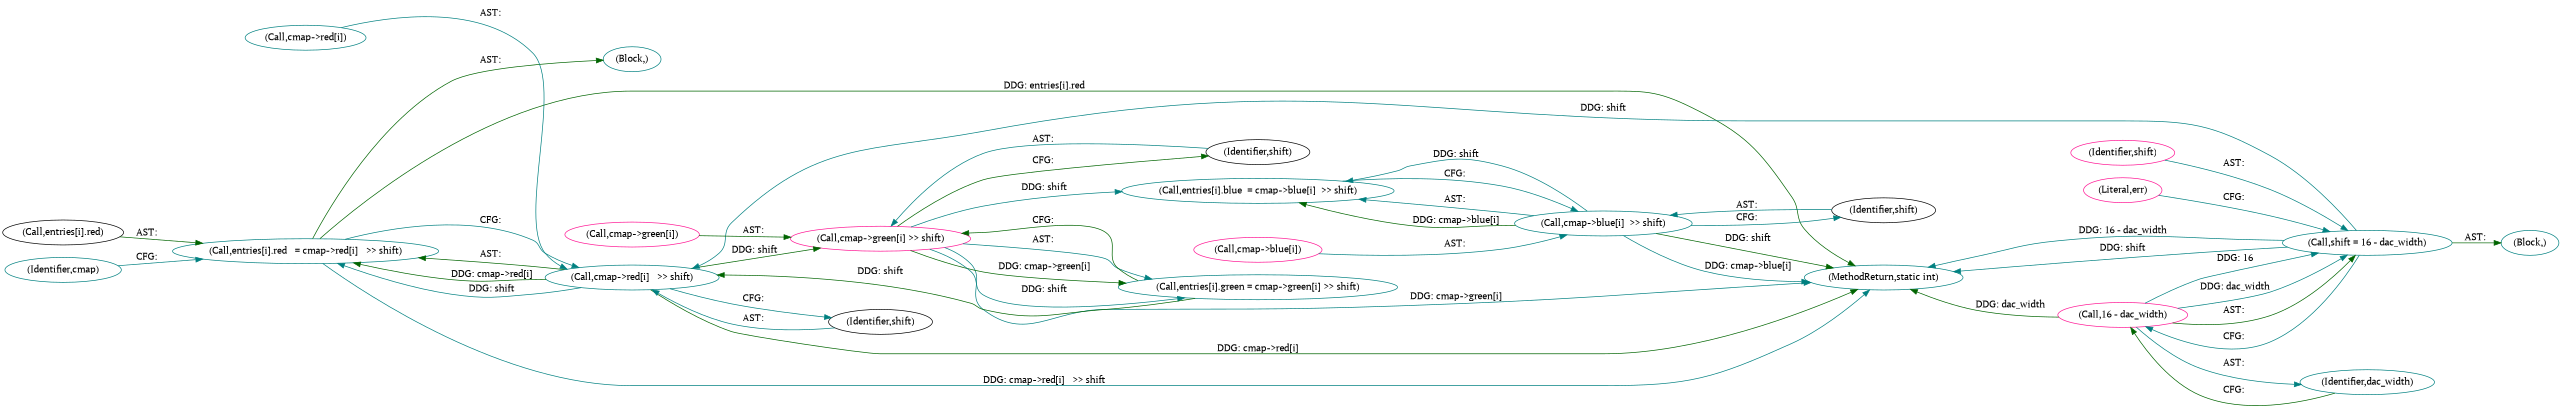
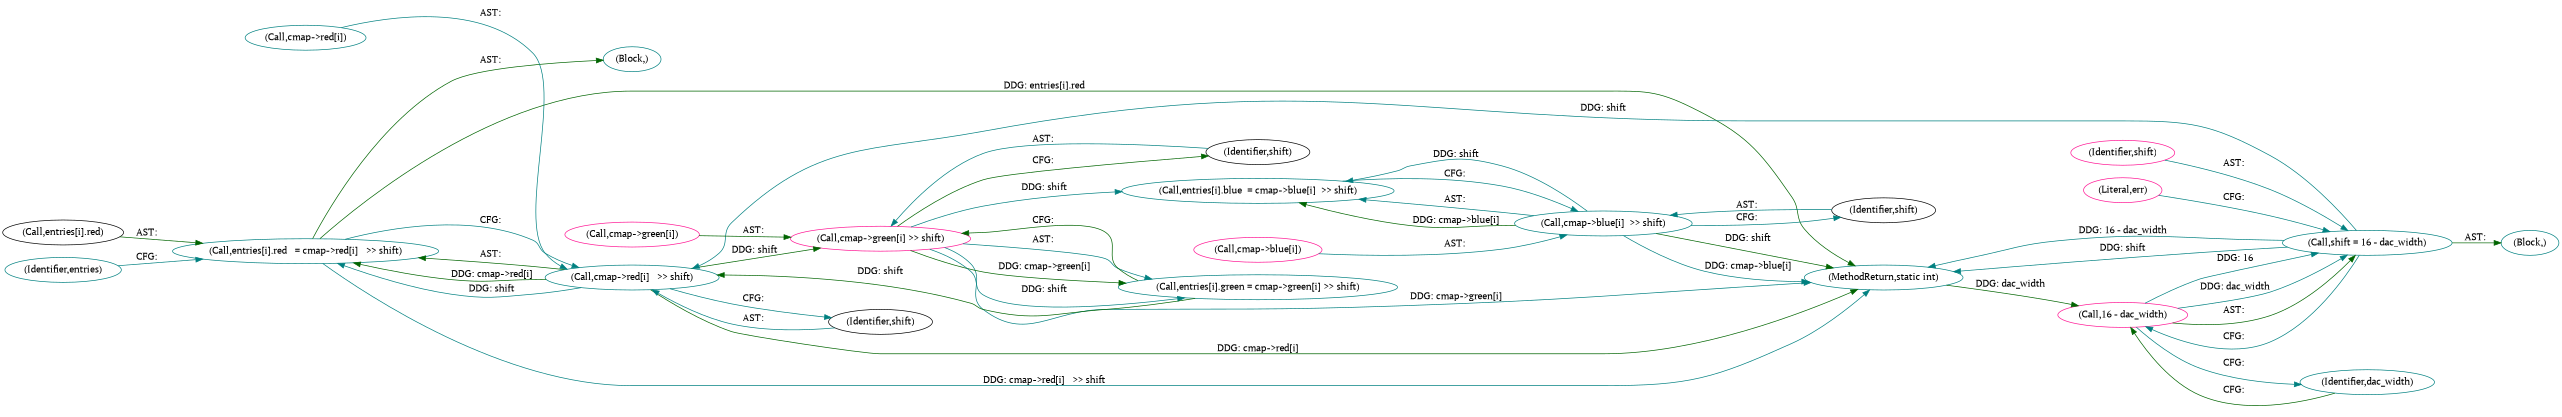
node "(Identifier,cmap)": label "(Identifier,cmap)" -> "(Identifier,entries)"
edge "(Call,16 - dac_width)" -> "(MethodReturn,static int)": reversed
edge "(Call,16 - dac_width)" -> "(Identifier,dac_width)": label "AST: " -> "CFG: "
